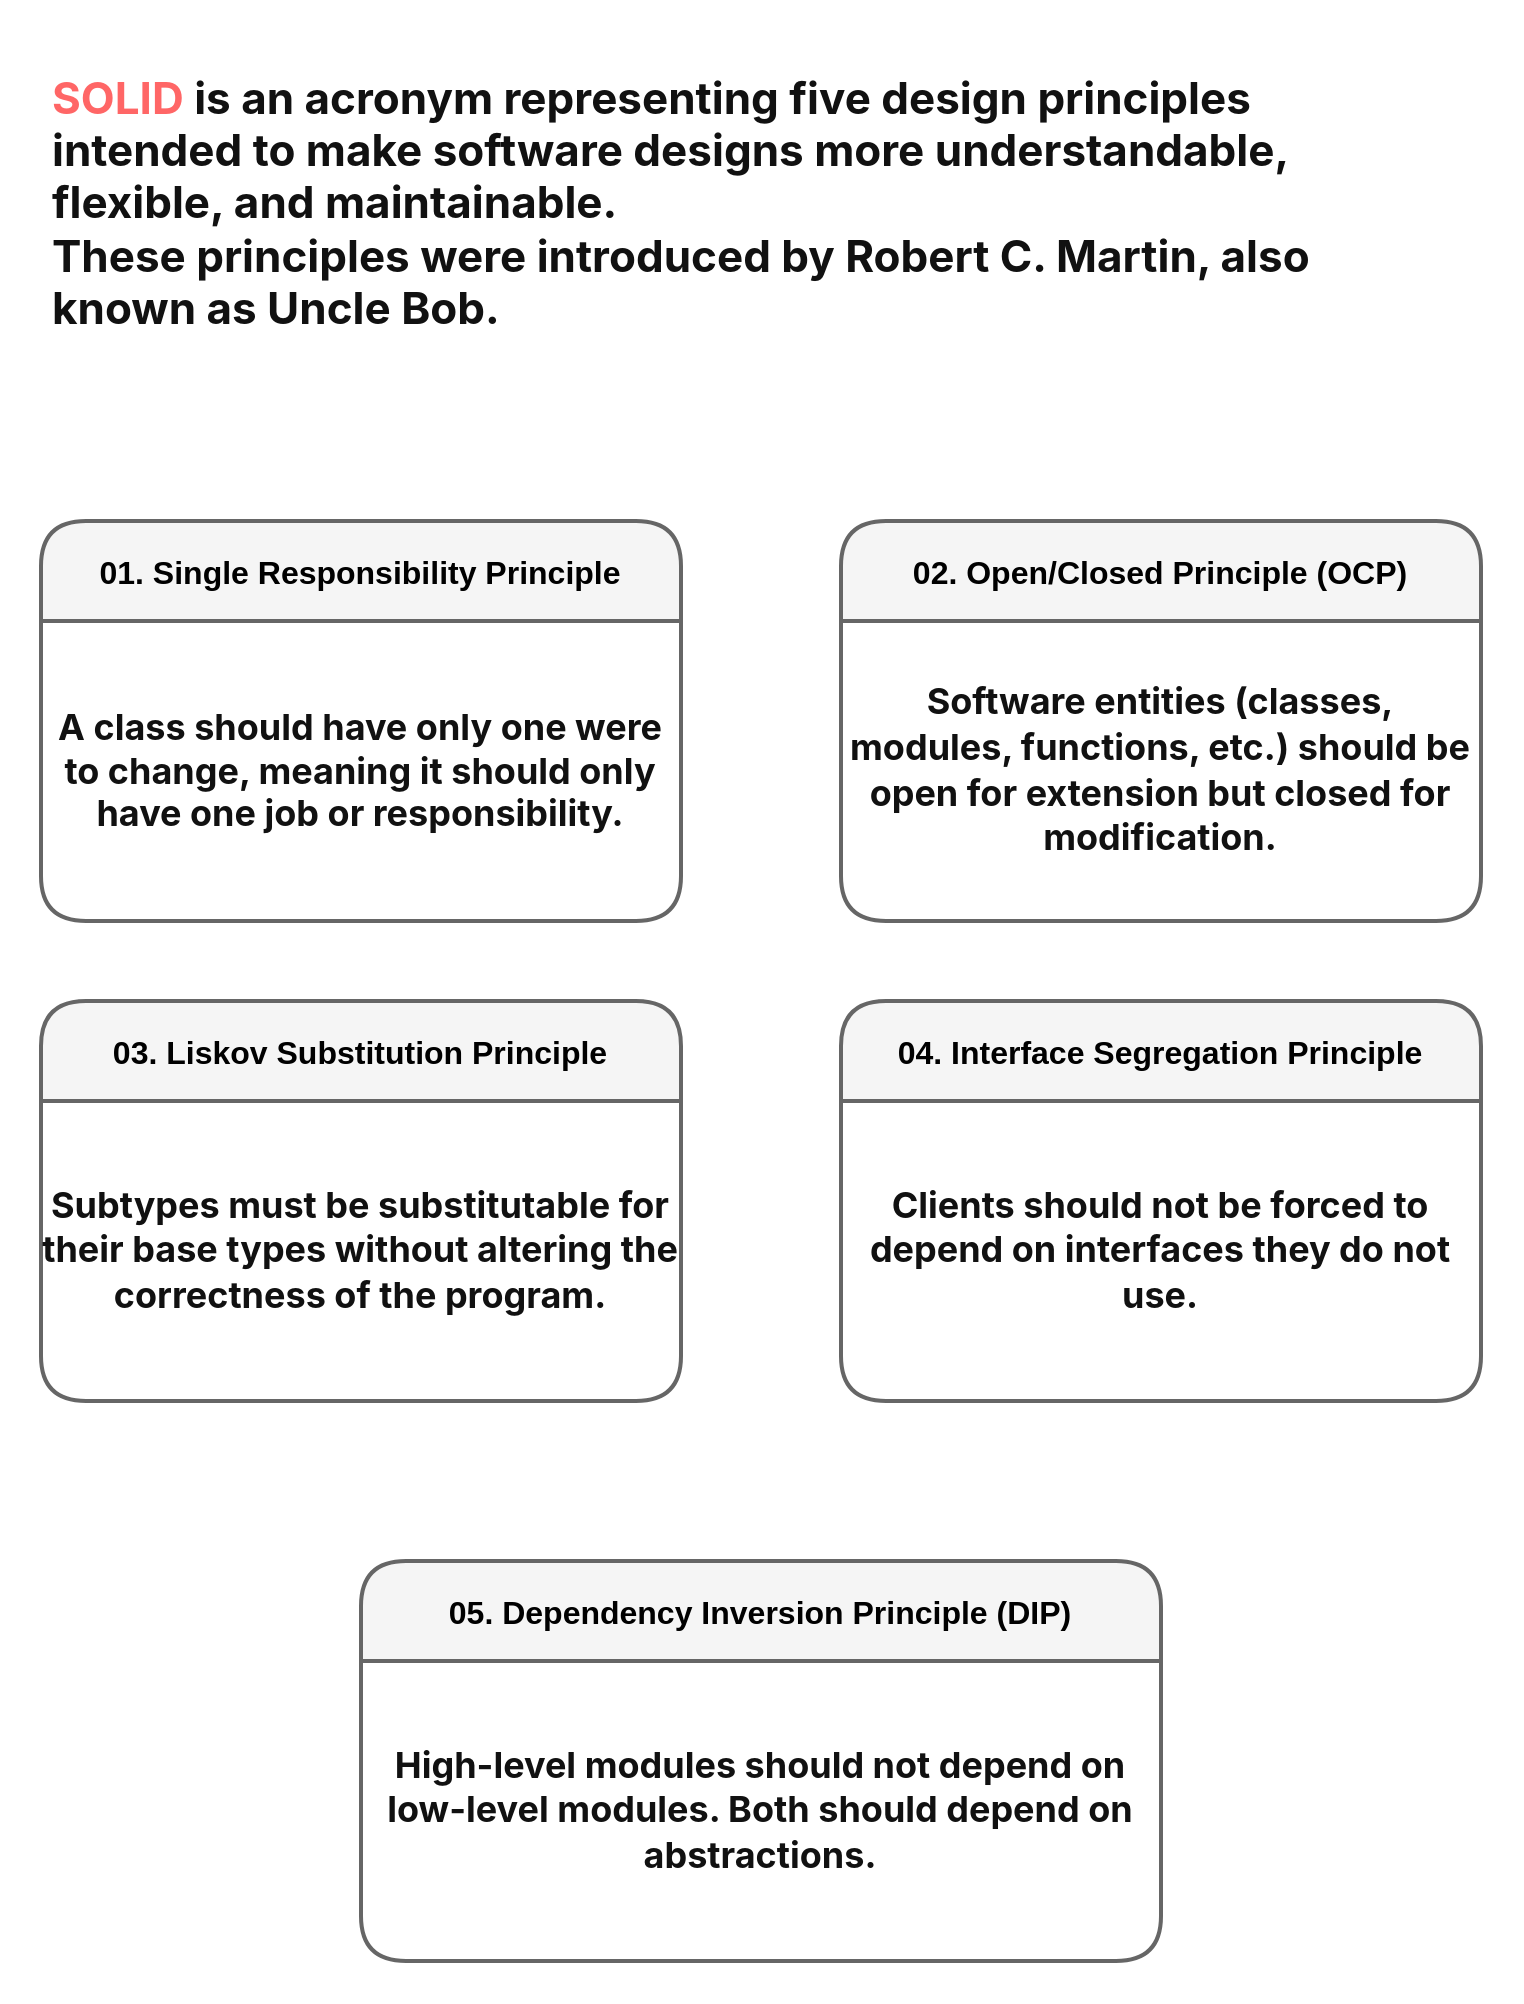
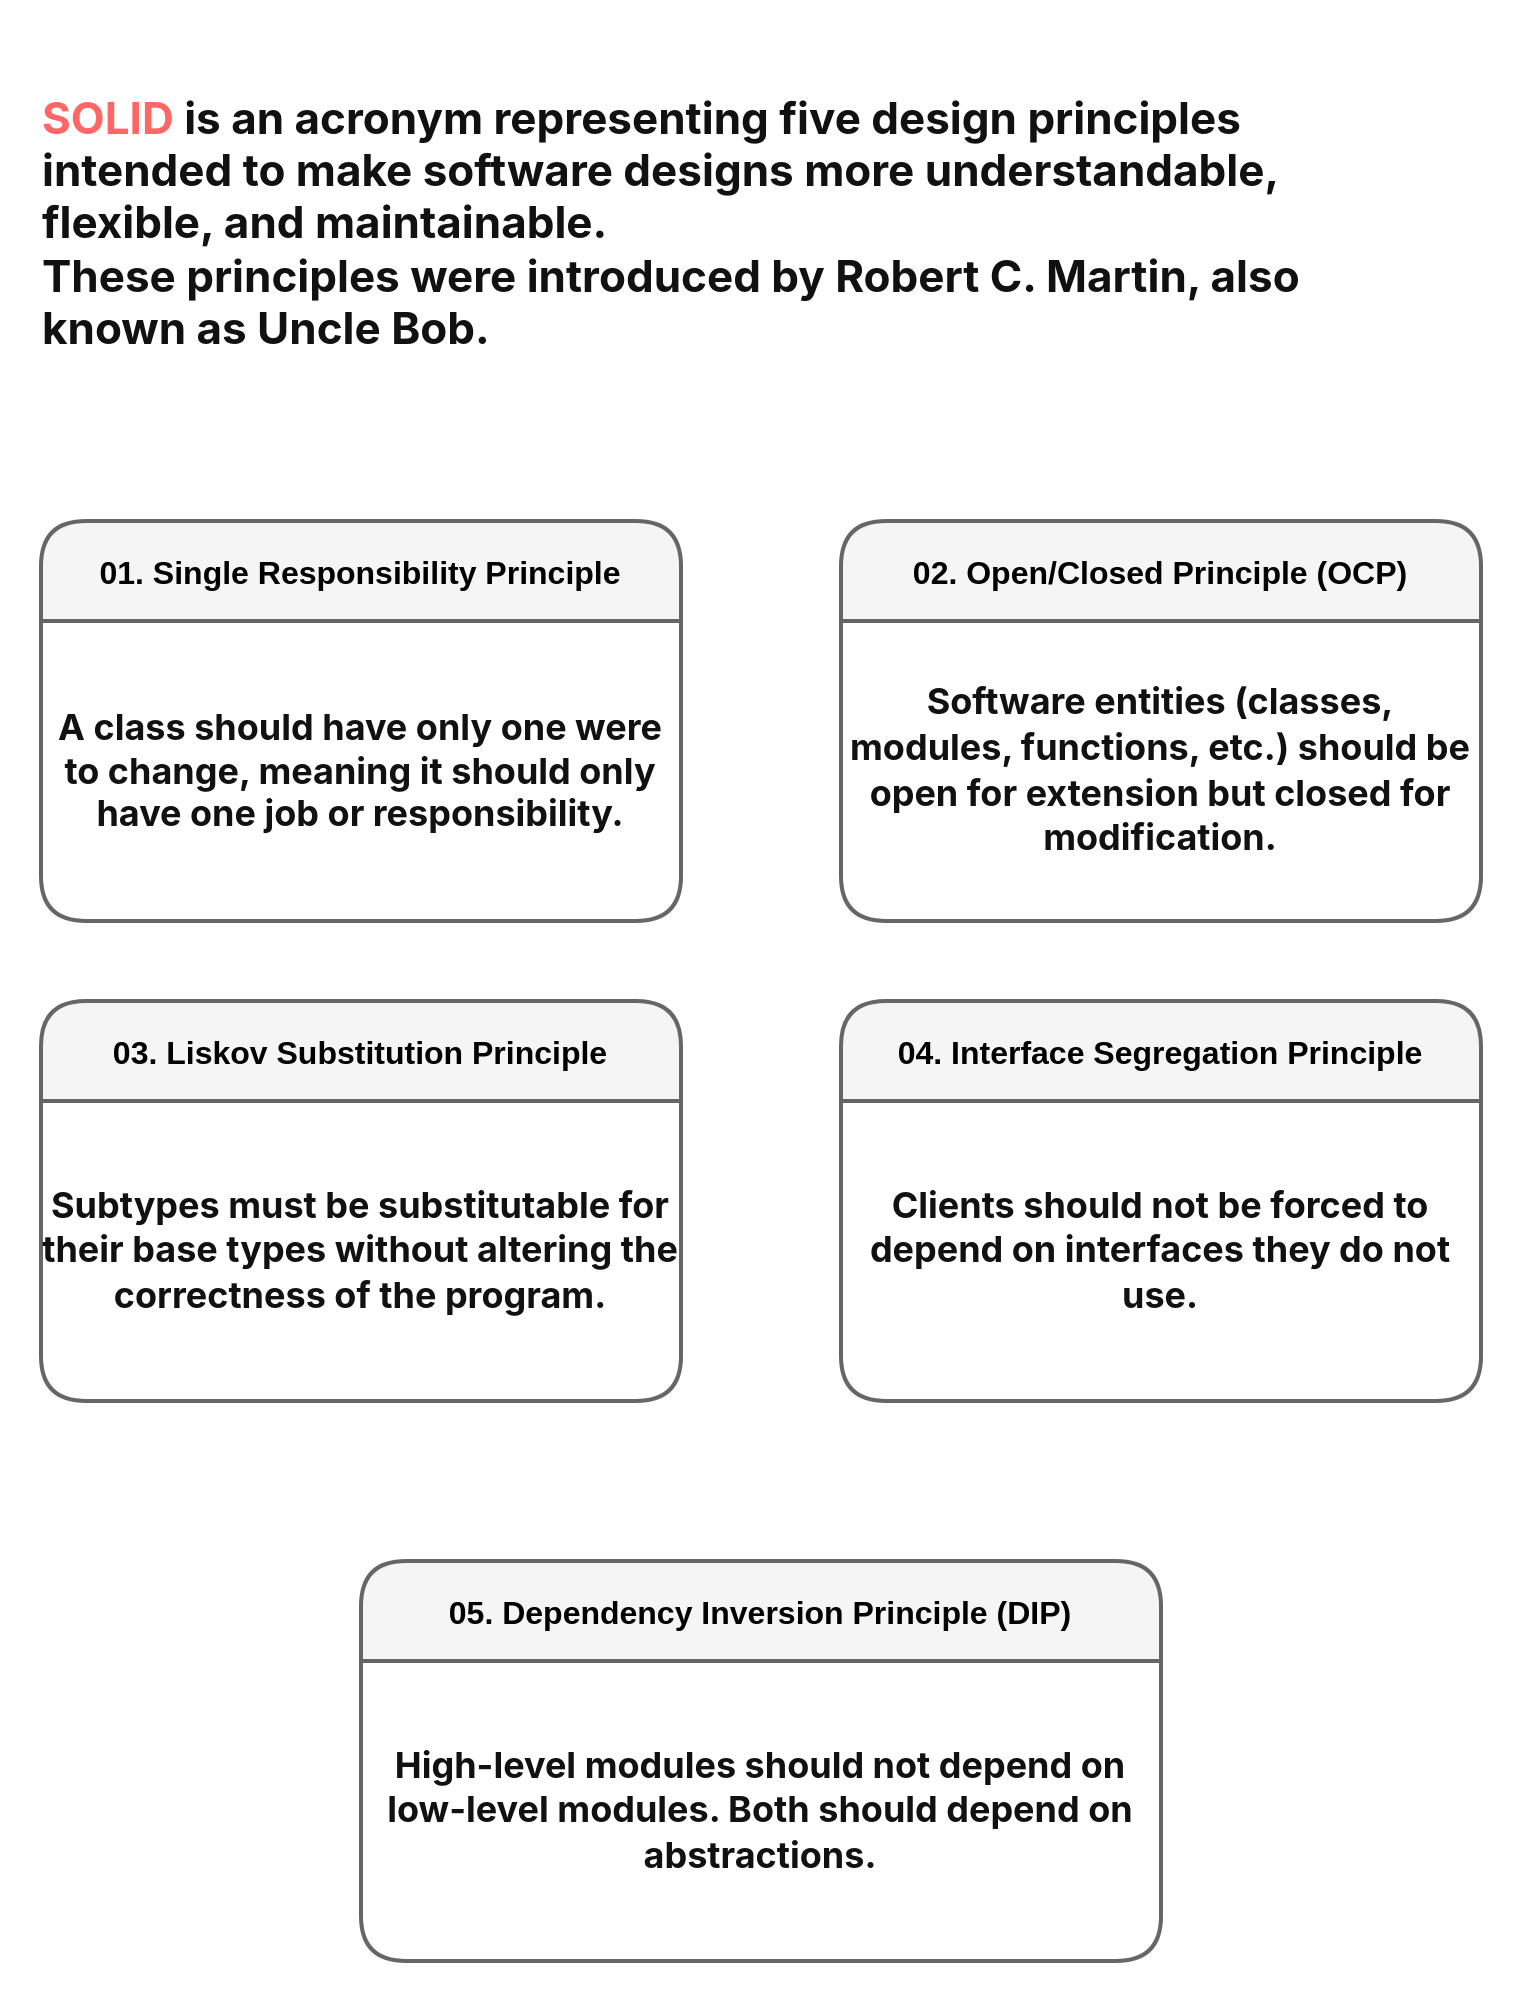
node "SOLID is an acronym representing five design principles intended to make software designs more understandable, flexible, and maintainable. These principles were introduced by Robert C. Martin, also known as Uncle Bob.": moved (711, 191) -> (701, 211)
